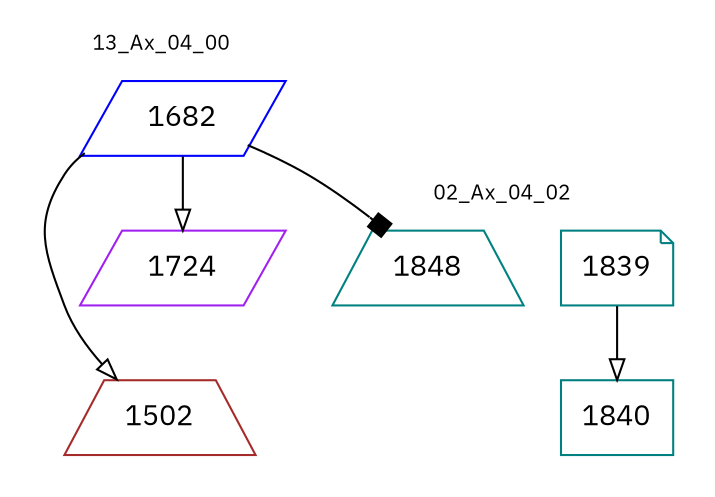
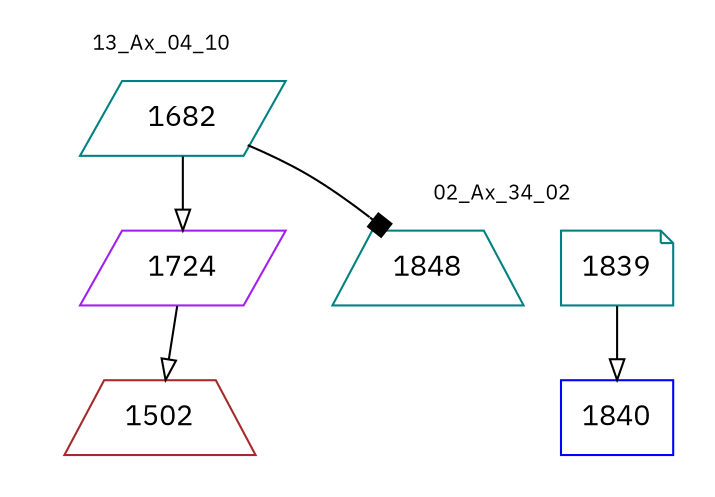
cluster "13_Ax_04_00": label "13_Ax_04_00" -> "13_Ax_04_10"
node "1682": color blue -> teal
cluster "02_Ax_04_02": label "02_Ax_04_02" -> "02_Ax_34_02"
edge "1682" -> "1502": now "1724" -> "1502"
node "1840": color teal -> blue
